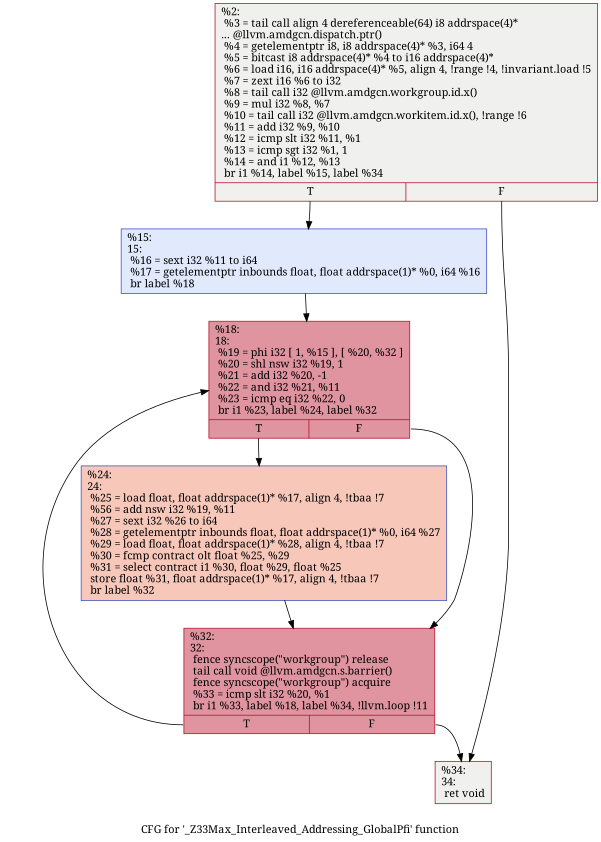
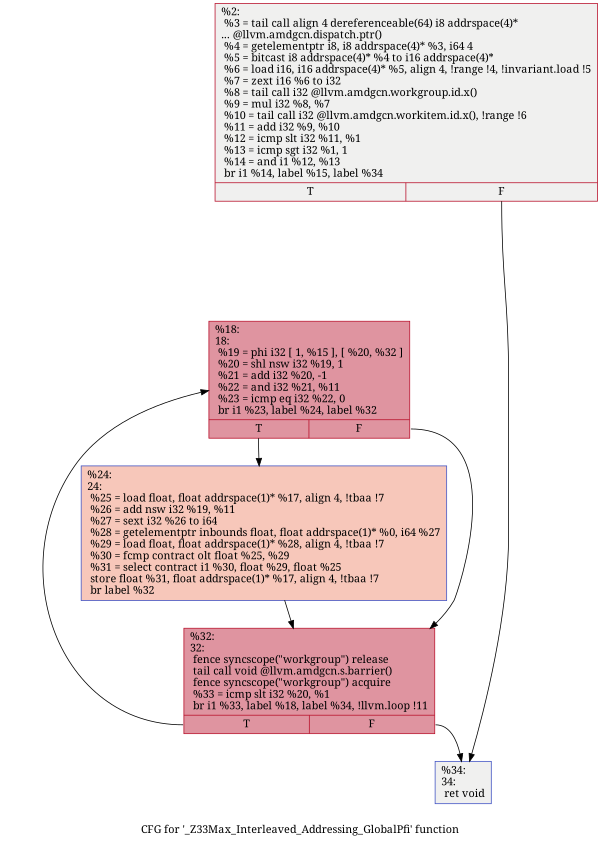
node "%15:": removed
node "%24:": text "%56 = add nsw i32 %19, %11" -> "%26 = add nsw i32 %19, %11"
node "%34:": color #b70d28ff -> #3d50c3ff
